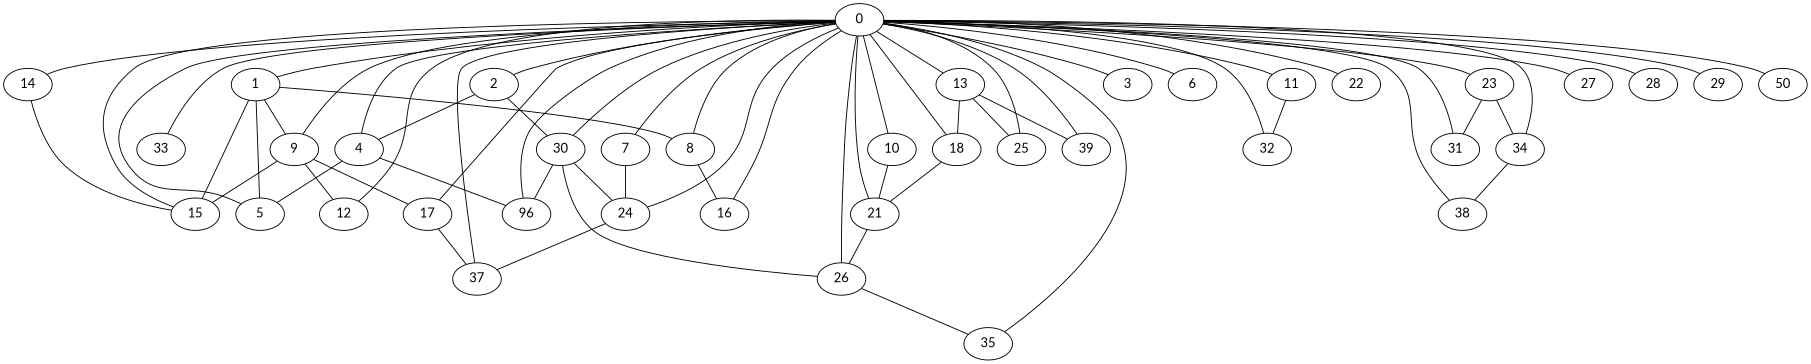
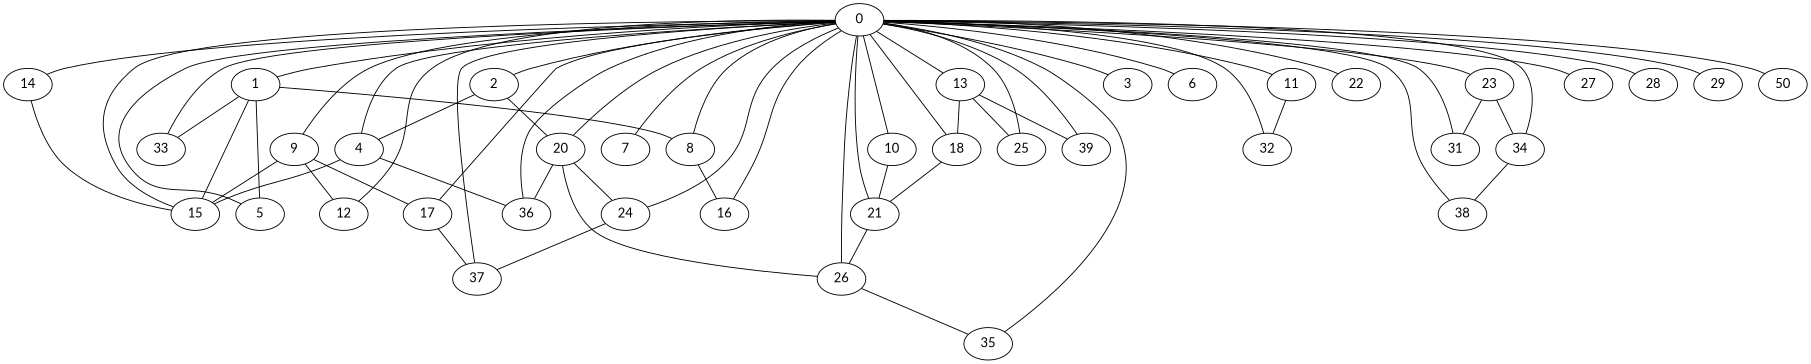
edge "1" -- "9": now "1" -- "33"
node "30": label "30" -> "20"
edge "4" -- "5": now "4" -- "15"
edge "7" -- "24": removed
node "96": label "96" -> "36"
